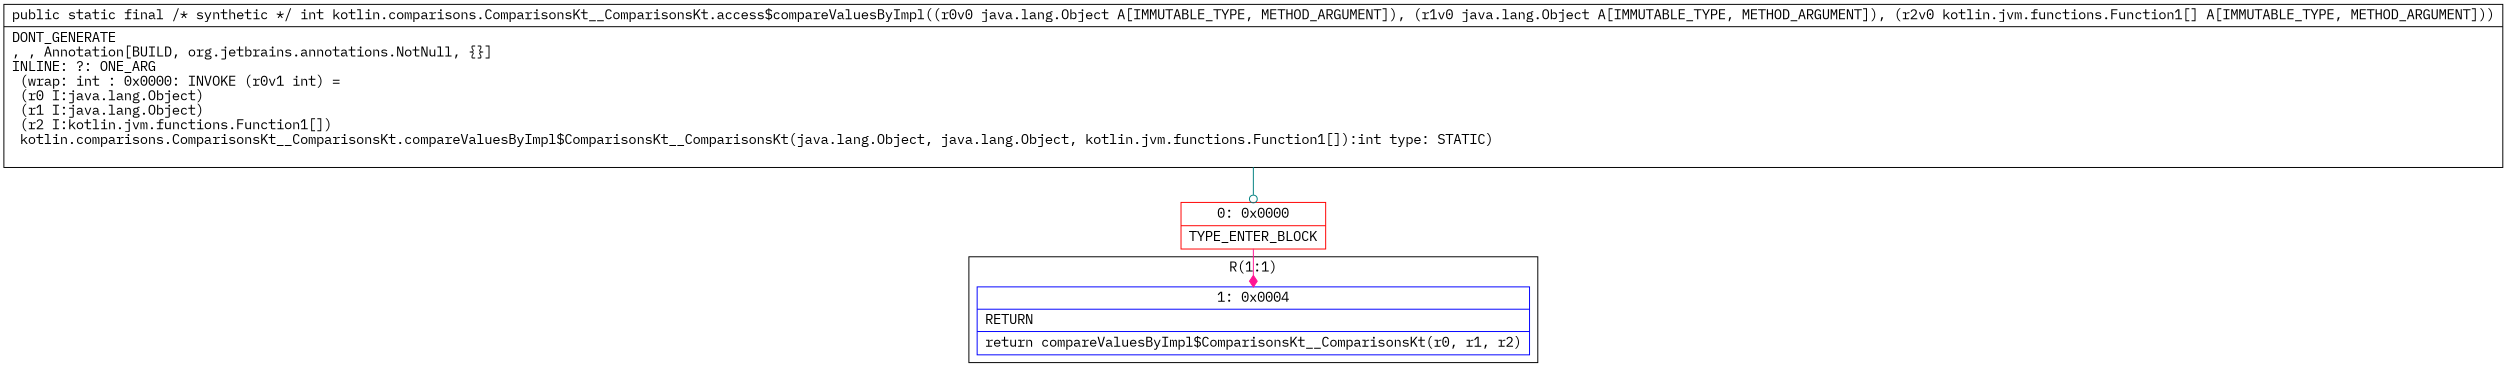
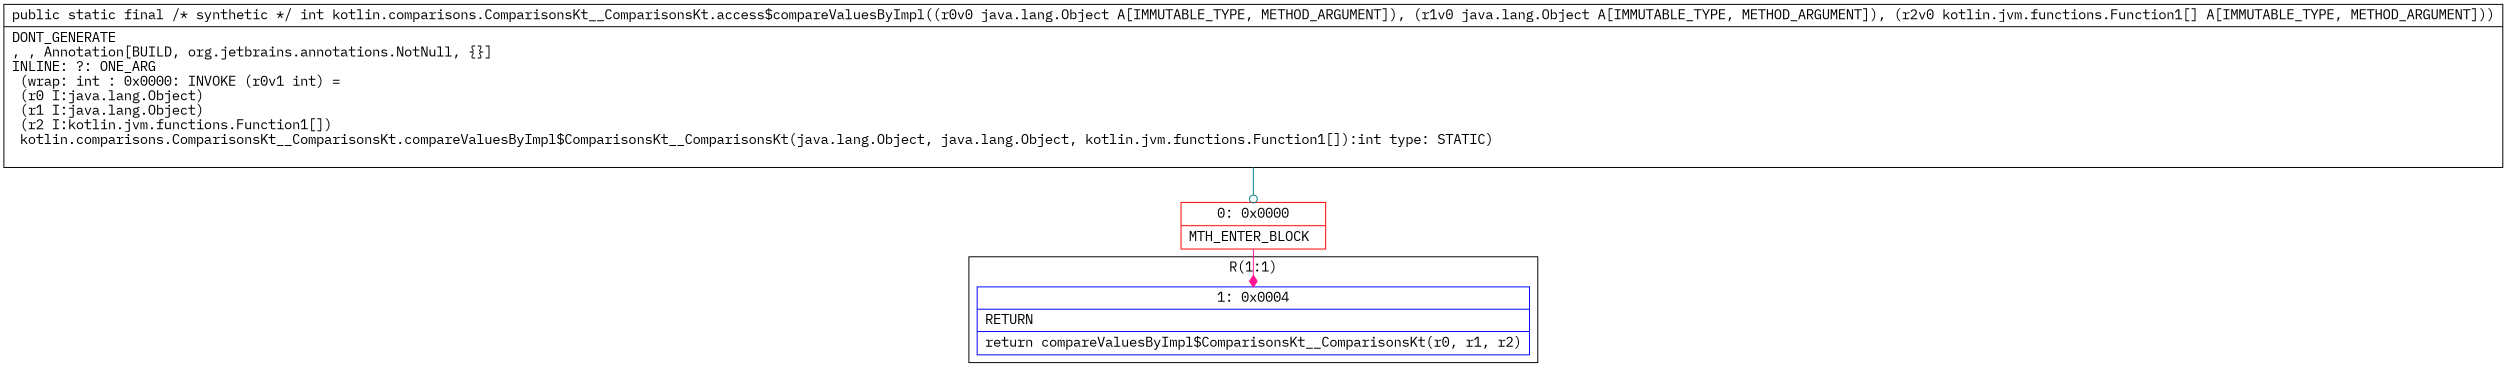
node "0: 0x0000": text "TYPE_ENTER_BLOCK" -> "MTH_ENTER_BLOCK"
